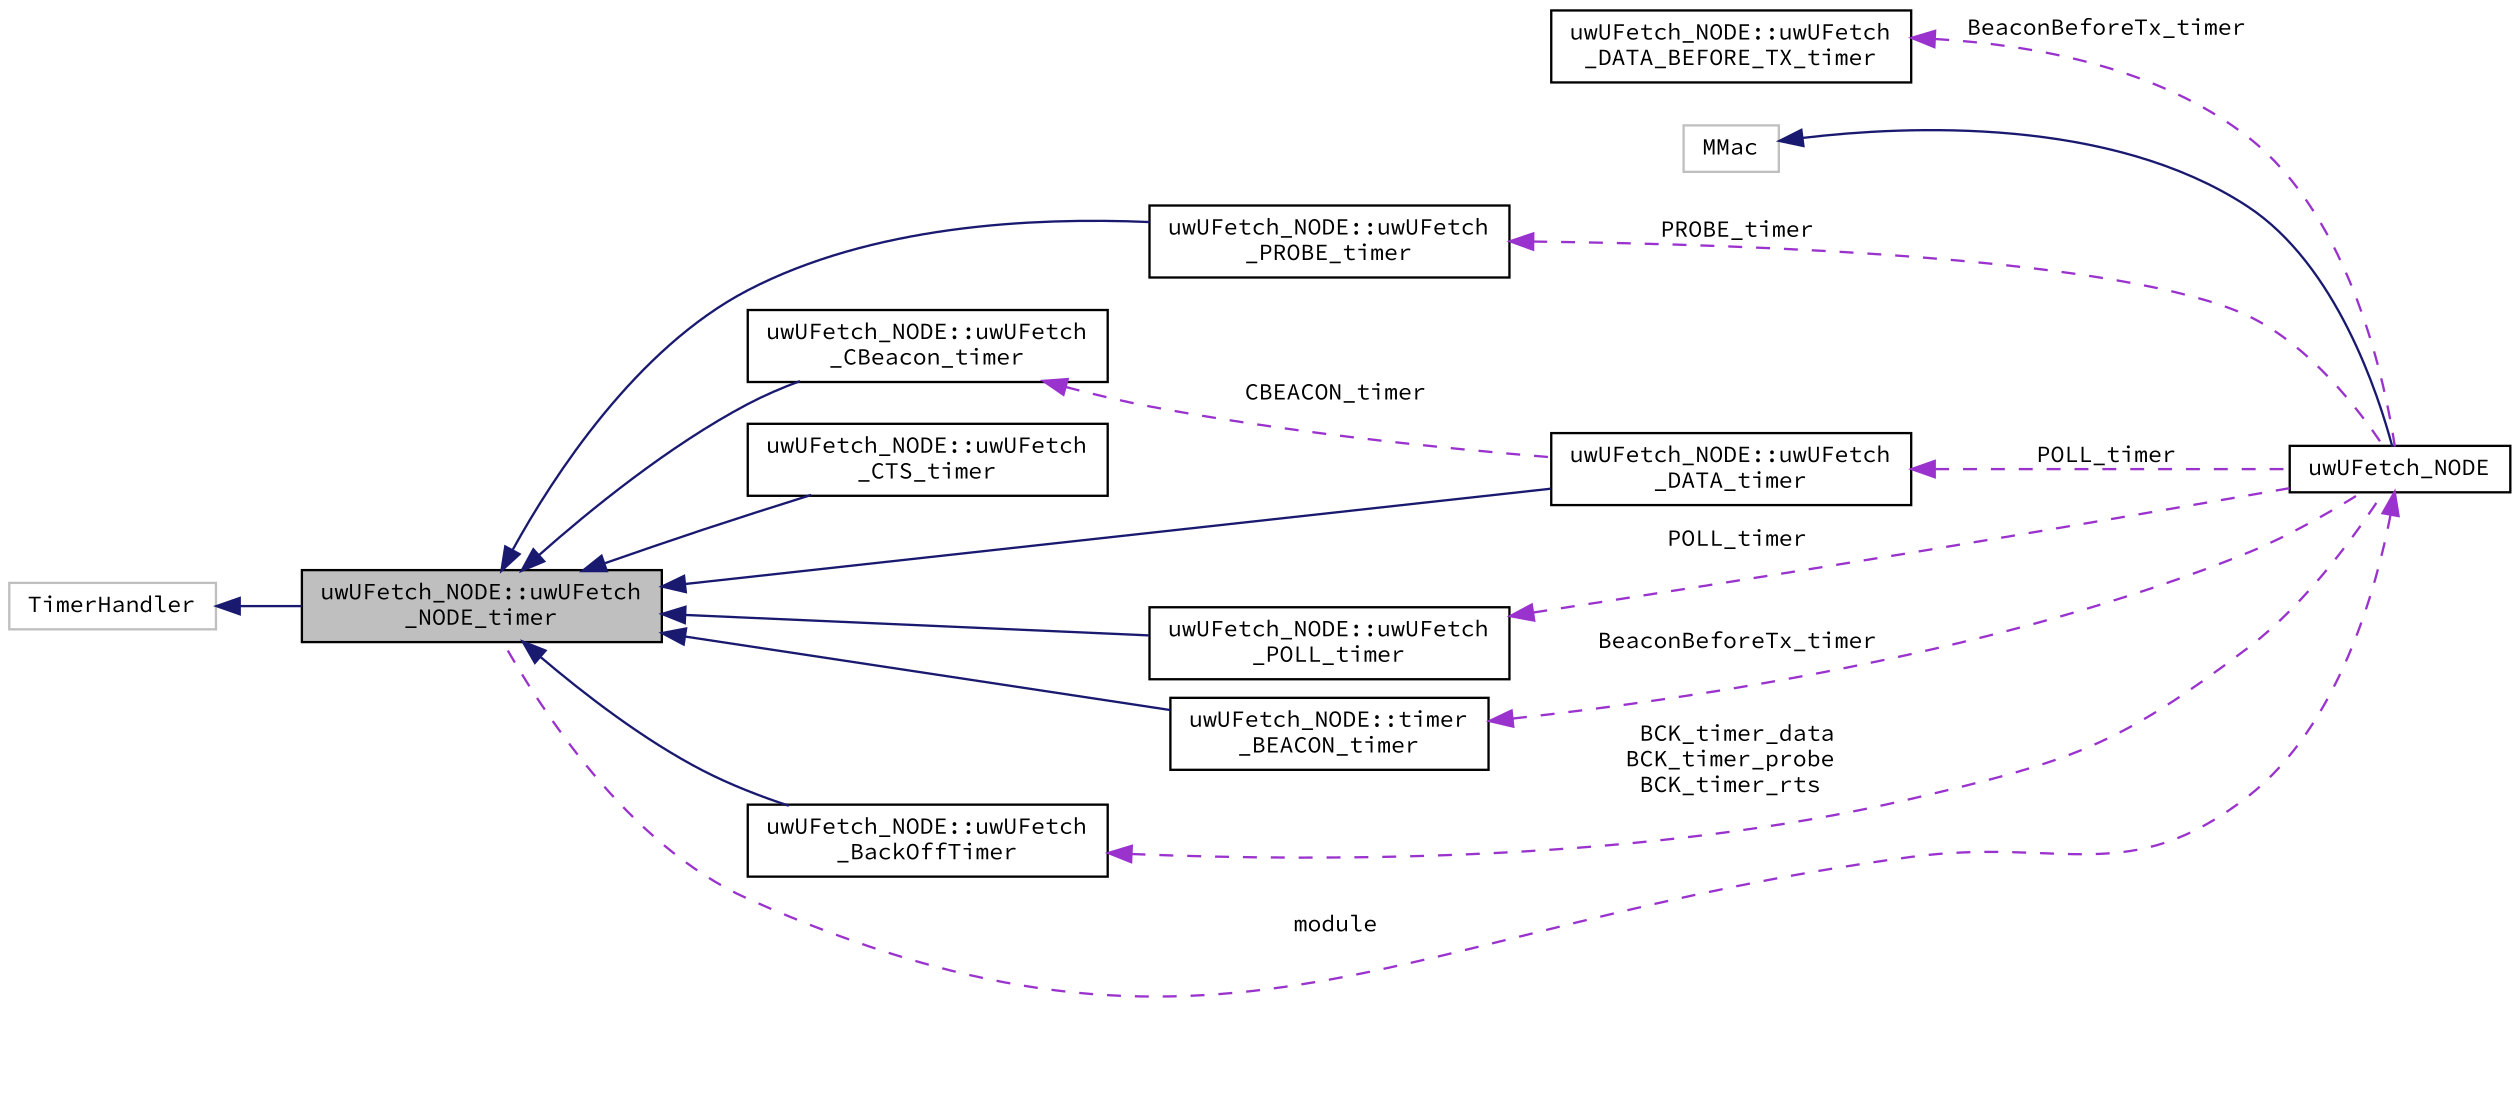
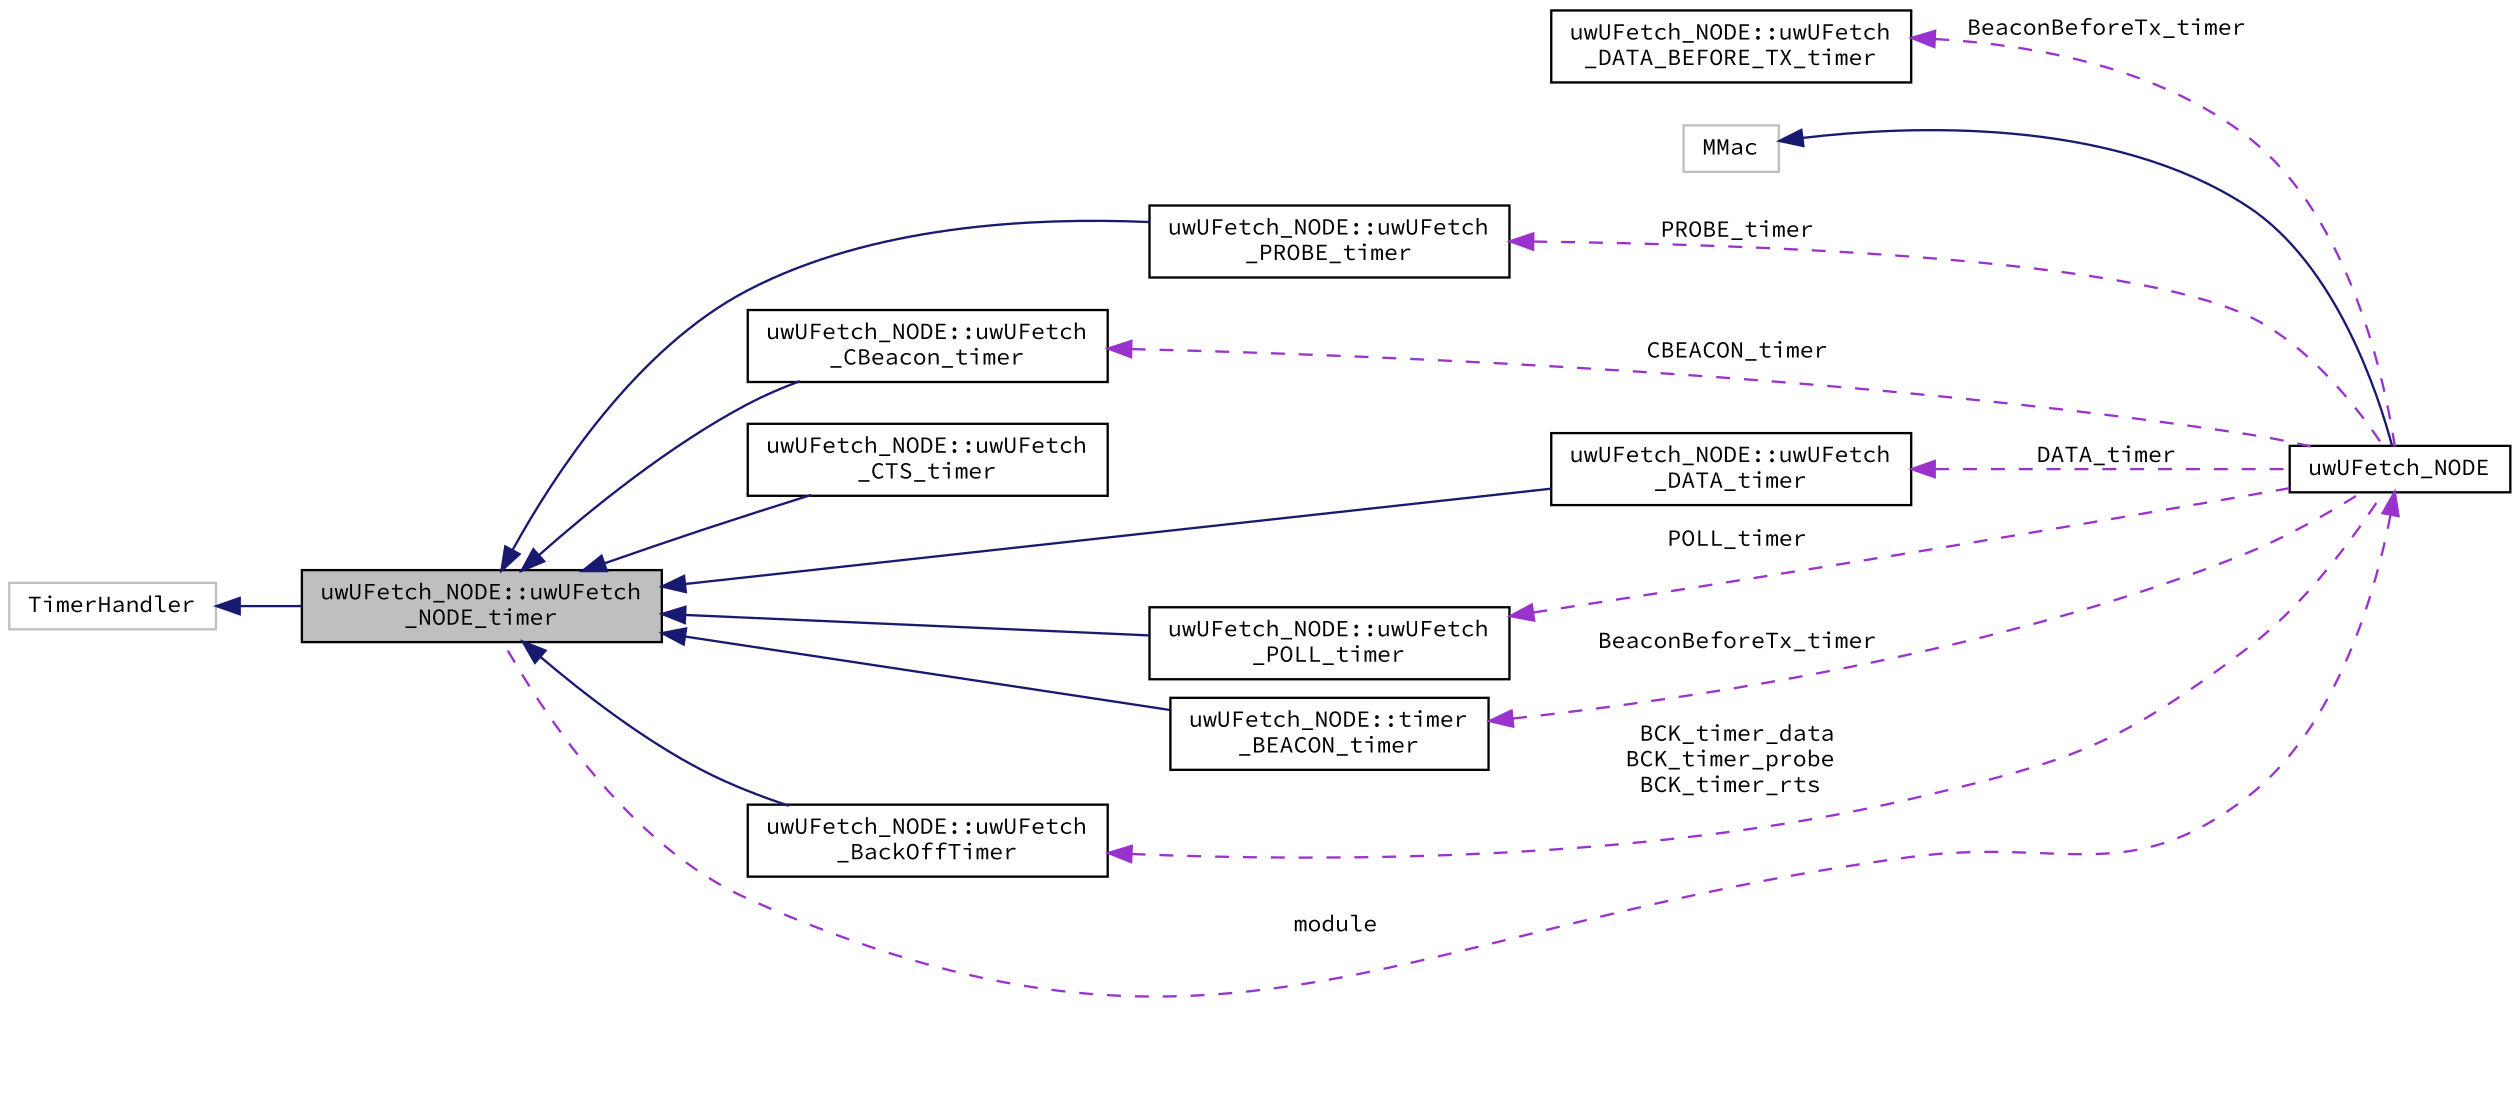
edge "uwUFetch_NODE::uwUFetch _DATA_timer" -> "uwUFetch_NODE::uwUFetch _CBeacon_timer": now "uwUFetch_NODE" -> "uwUFetch_NODE::uwUFetch _CBeacon_timer"
edge "uwUFetch_NODE" -> "uwUFetch_NODE::uwUFetch _DATA_timer": label " POLL_timer" -> " DATA_timer"
